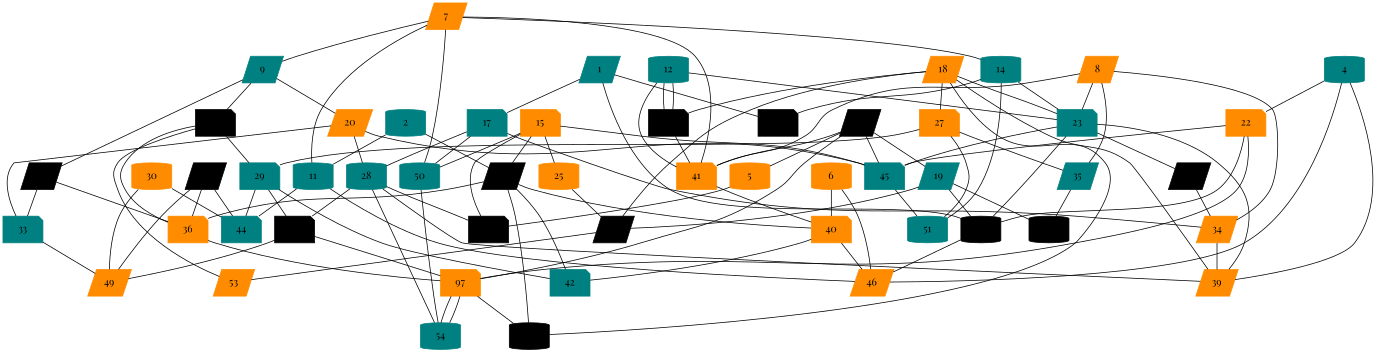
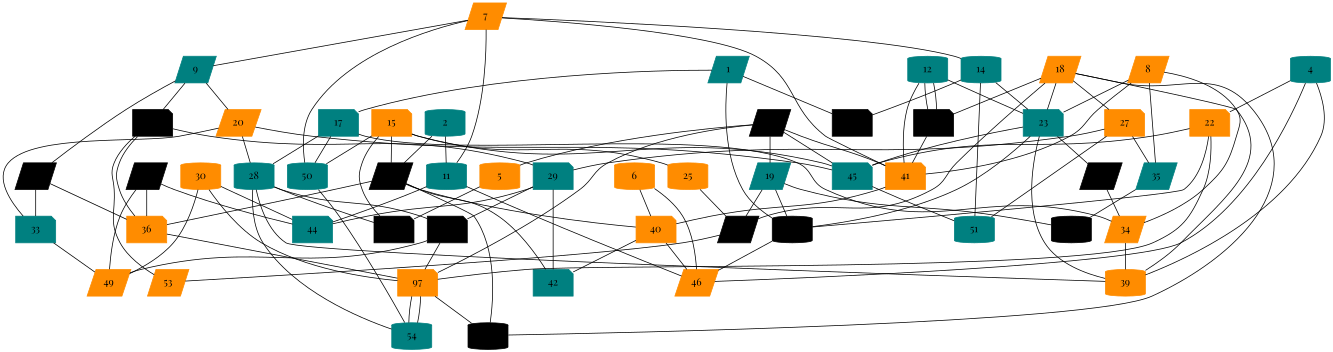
edge "30" -- "97": added
node "39": shape parallelogram -> cylinder
